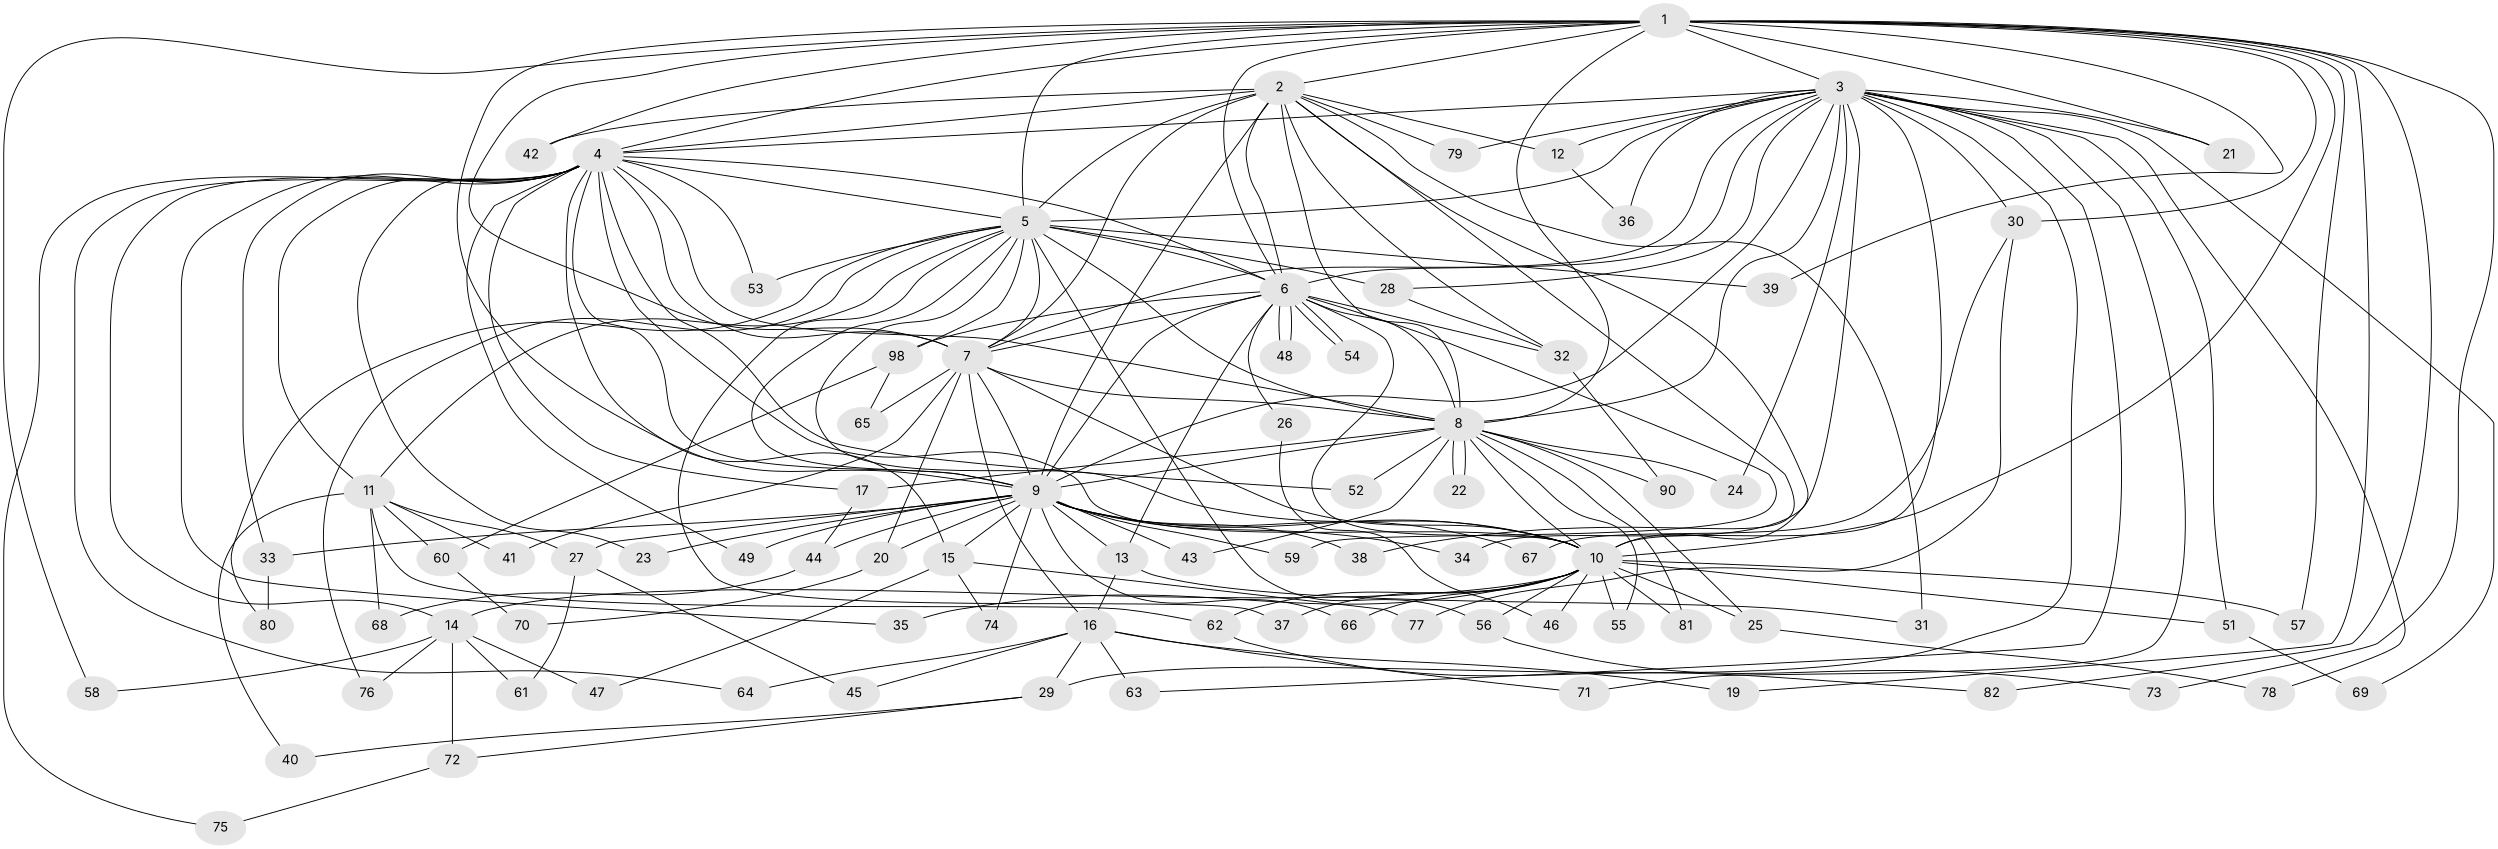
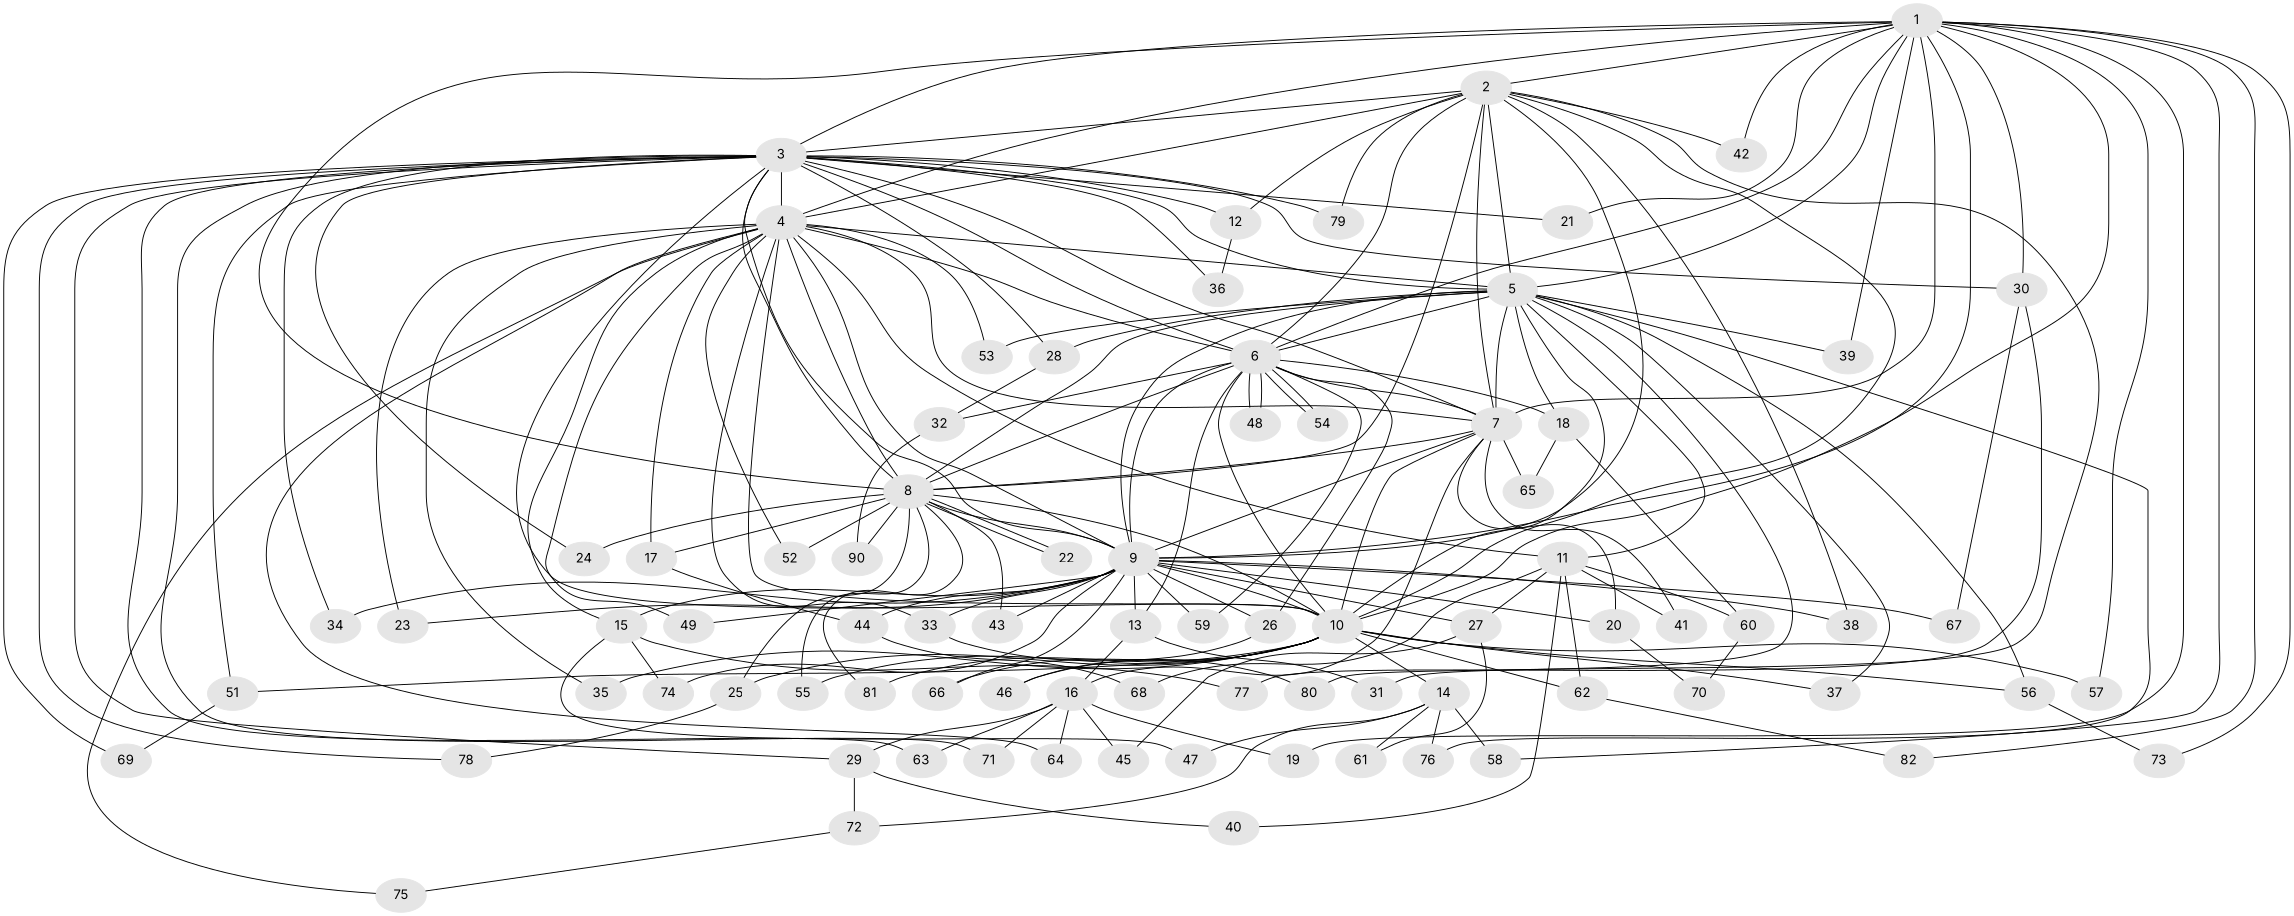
edge "2" -- "32": now "2" -- "3"
edge "4" -- "14": removed
node "98": label "98" -> "18"
edge "9" -- "26": added
